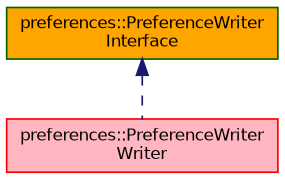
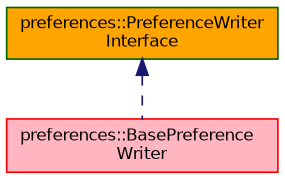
node "preferences::PreferenceWriter Writer": label "preferences::PreferenceWriter Writer" -> "preferences::BasePreference Writer"
